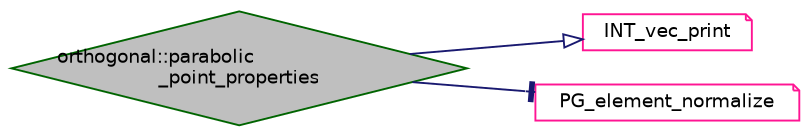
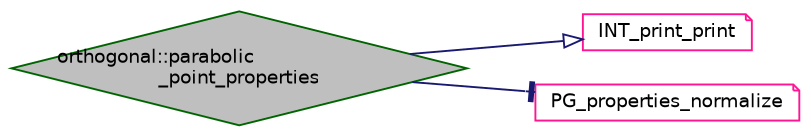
node "INT_vec_print": label "INT_vec_print" -> "INT_print_print"
node "PG_element_normalize": label "PG_element_normalize" -> "PG_properties_normalize"
